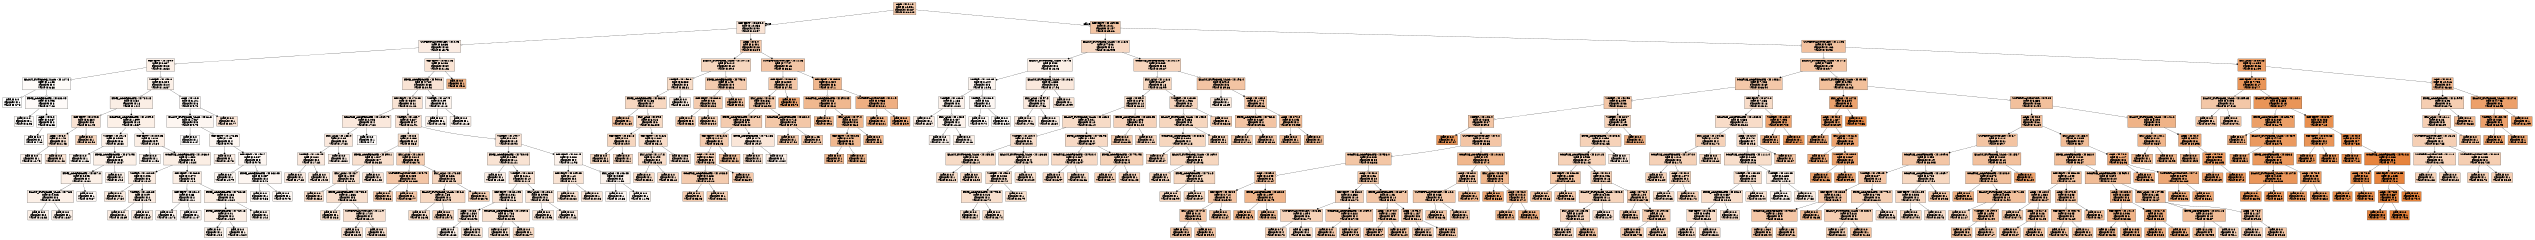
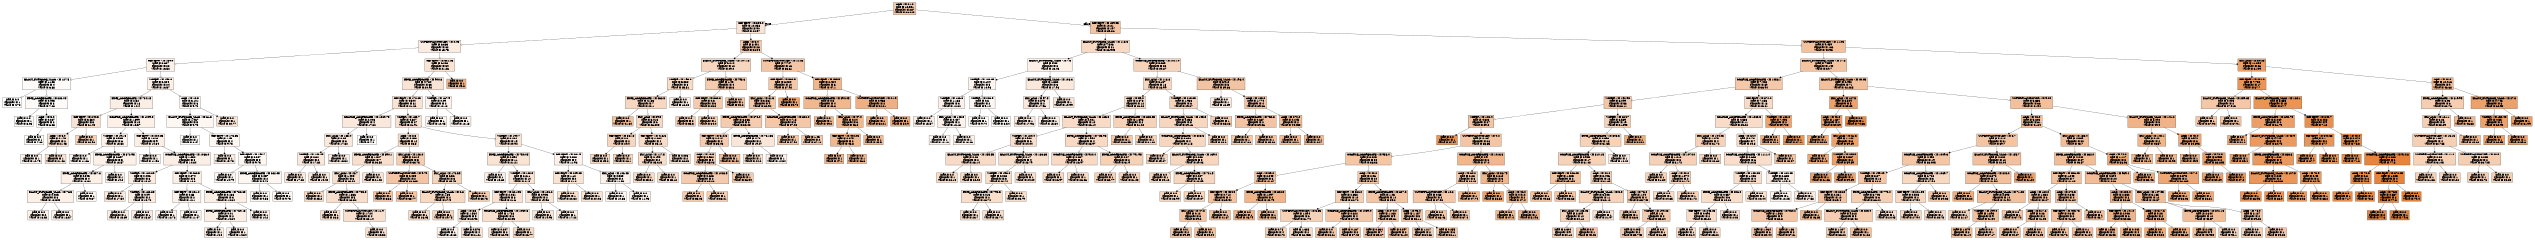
node "WATER <= 215.35 value = 1.936 samples = 6 value = 29.87": label "WATER <= 215.35 value = 1.936 samples = 6 value = 29.87" -> "WATER <= 215.35 mae = 1.936 samples = 6 value = 29.87"
node "FLY_ASH <= 165.4 value = 4.539 samples = 30 value = 43.7": label "FLY_ASH <= 165.4 value = 4.539 samples = 30 value = 43.7" -> "FLY_ASH <= 165.4 mae = 4.539 samples = 30 value = 43.7"
node "mae = 2.6 samples = 3 value = 23.08": removed
